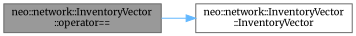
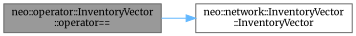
node "neo::network::InventoryVector ::operator==": label "neo::network::InventoryVector ::operator==" -> "neo::operator::InventoryVector ::operator=="
